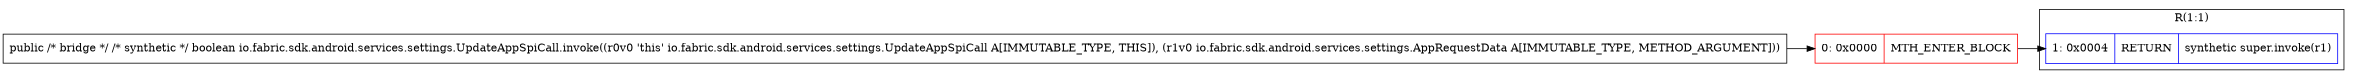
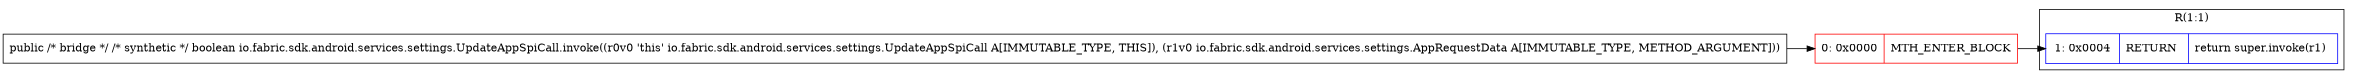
node "1: 0x0004": text "synthetic super.invoke(r1)" -> "return super.invoke(r1)"
